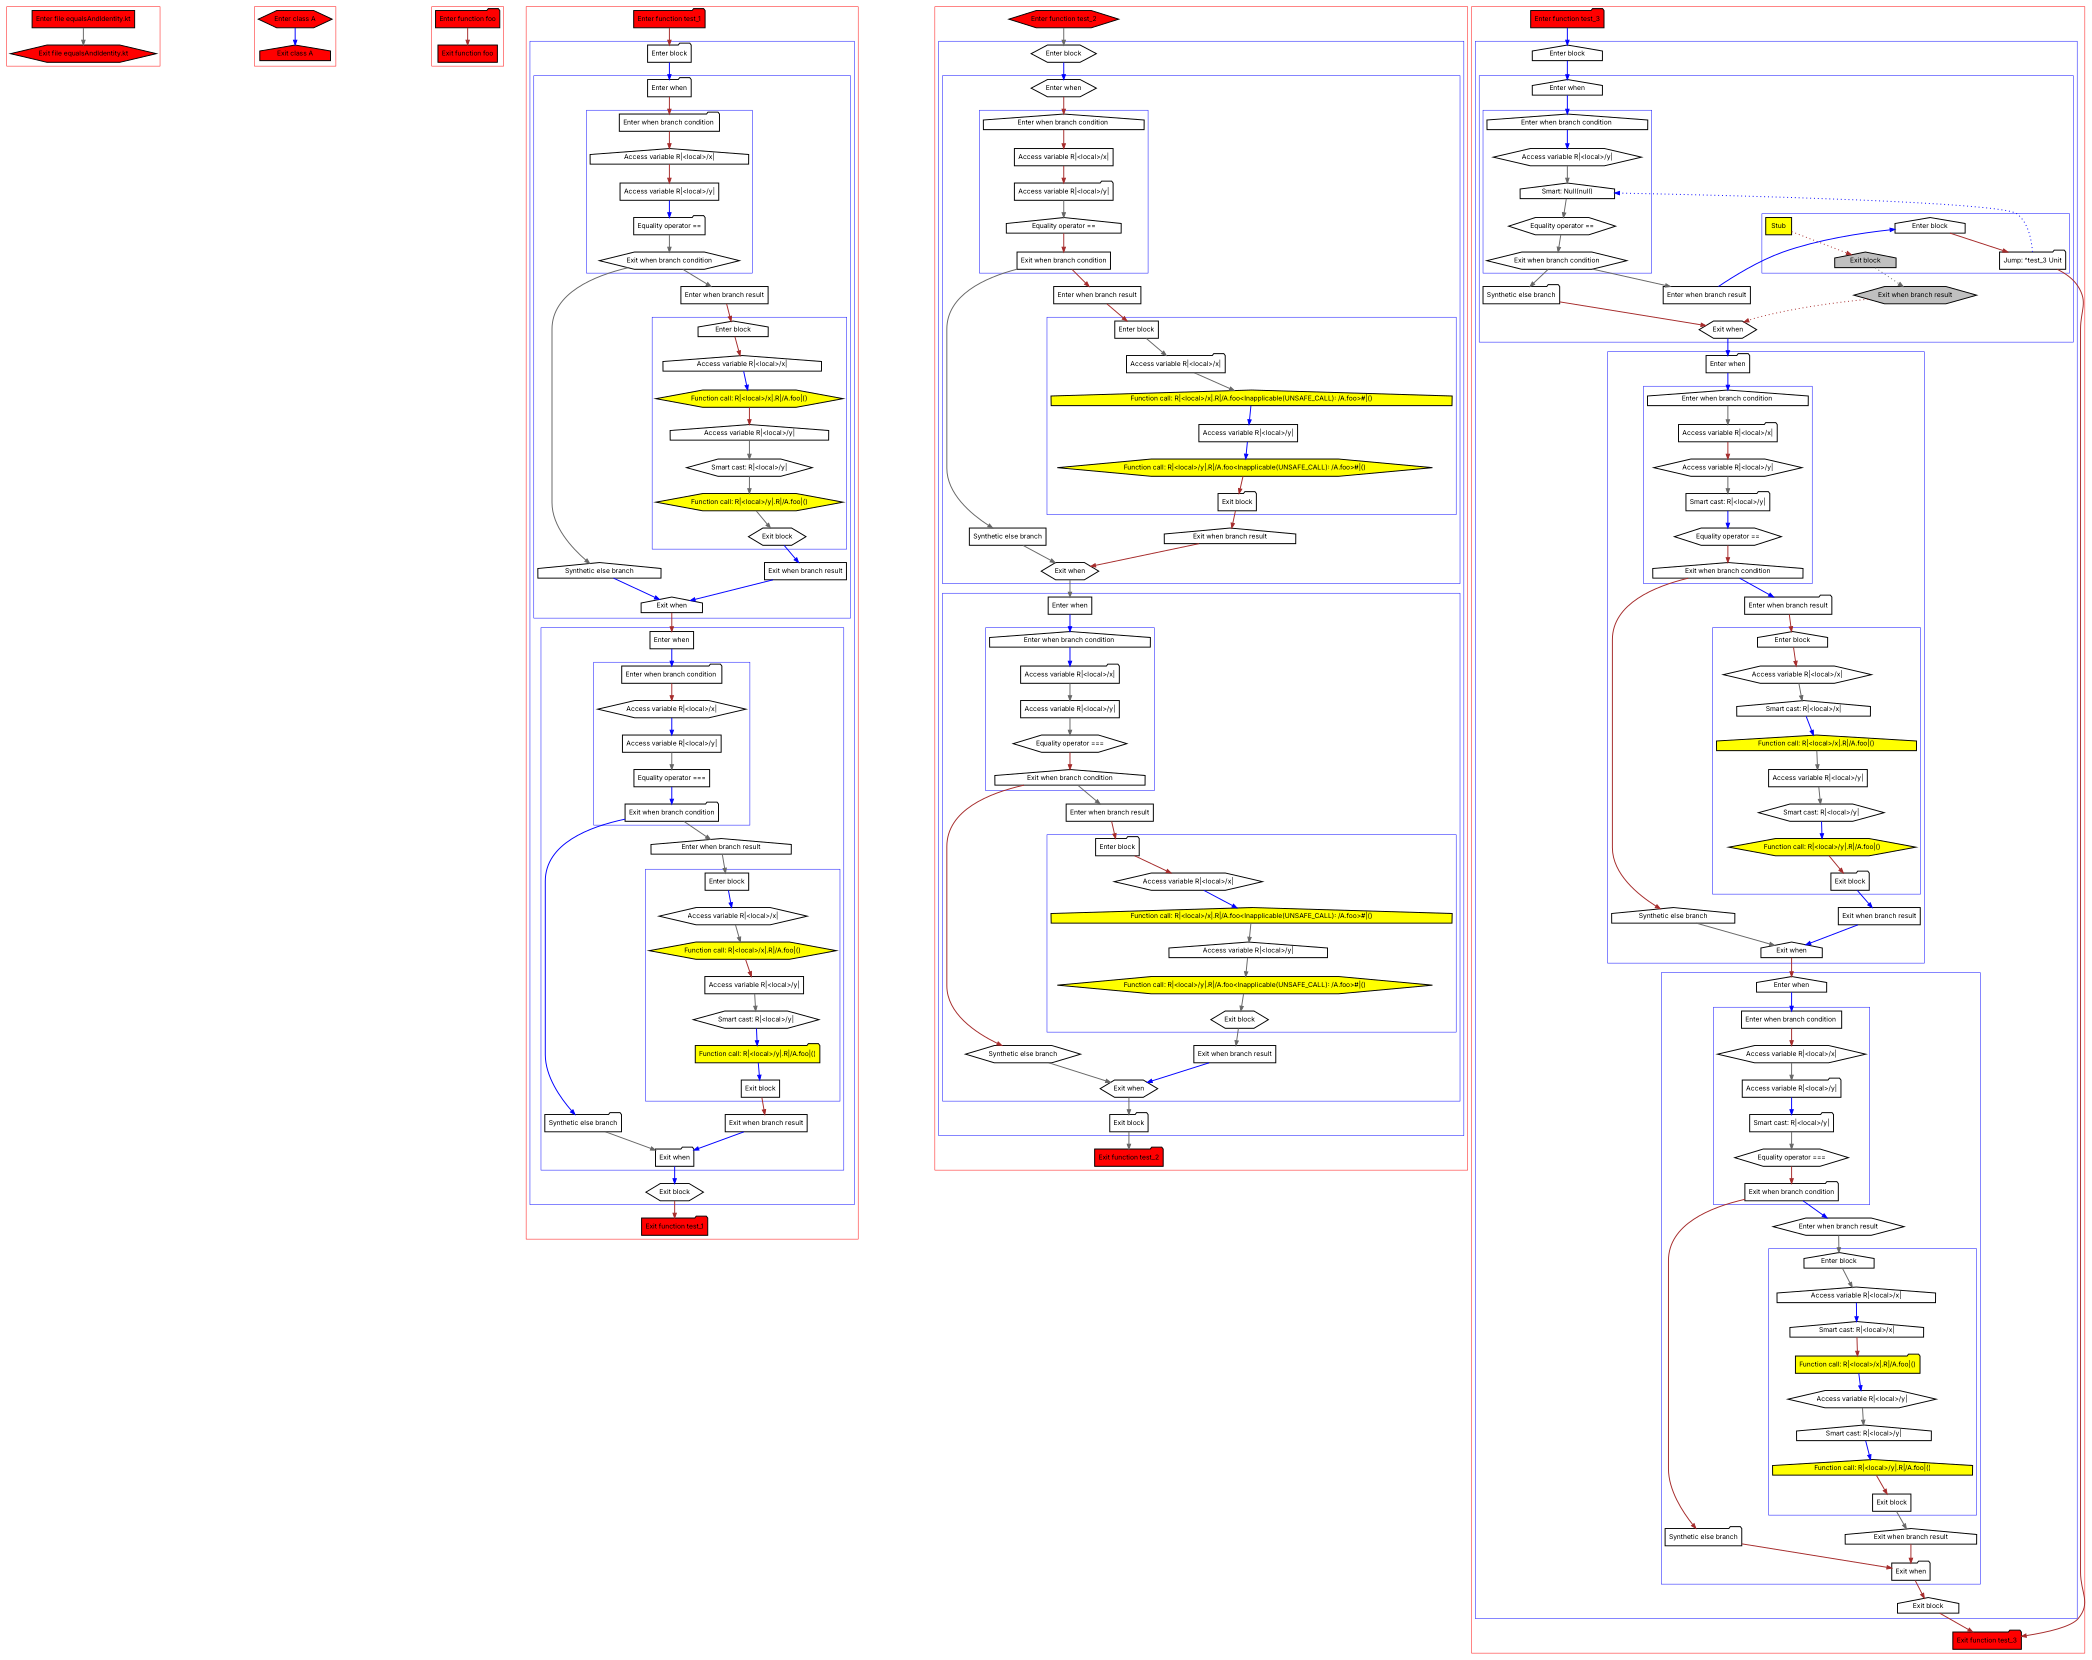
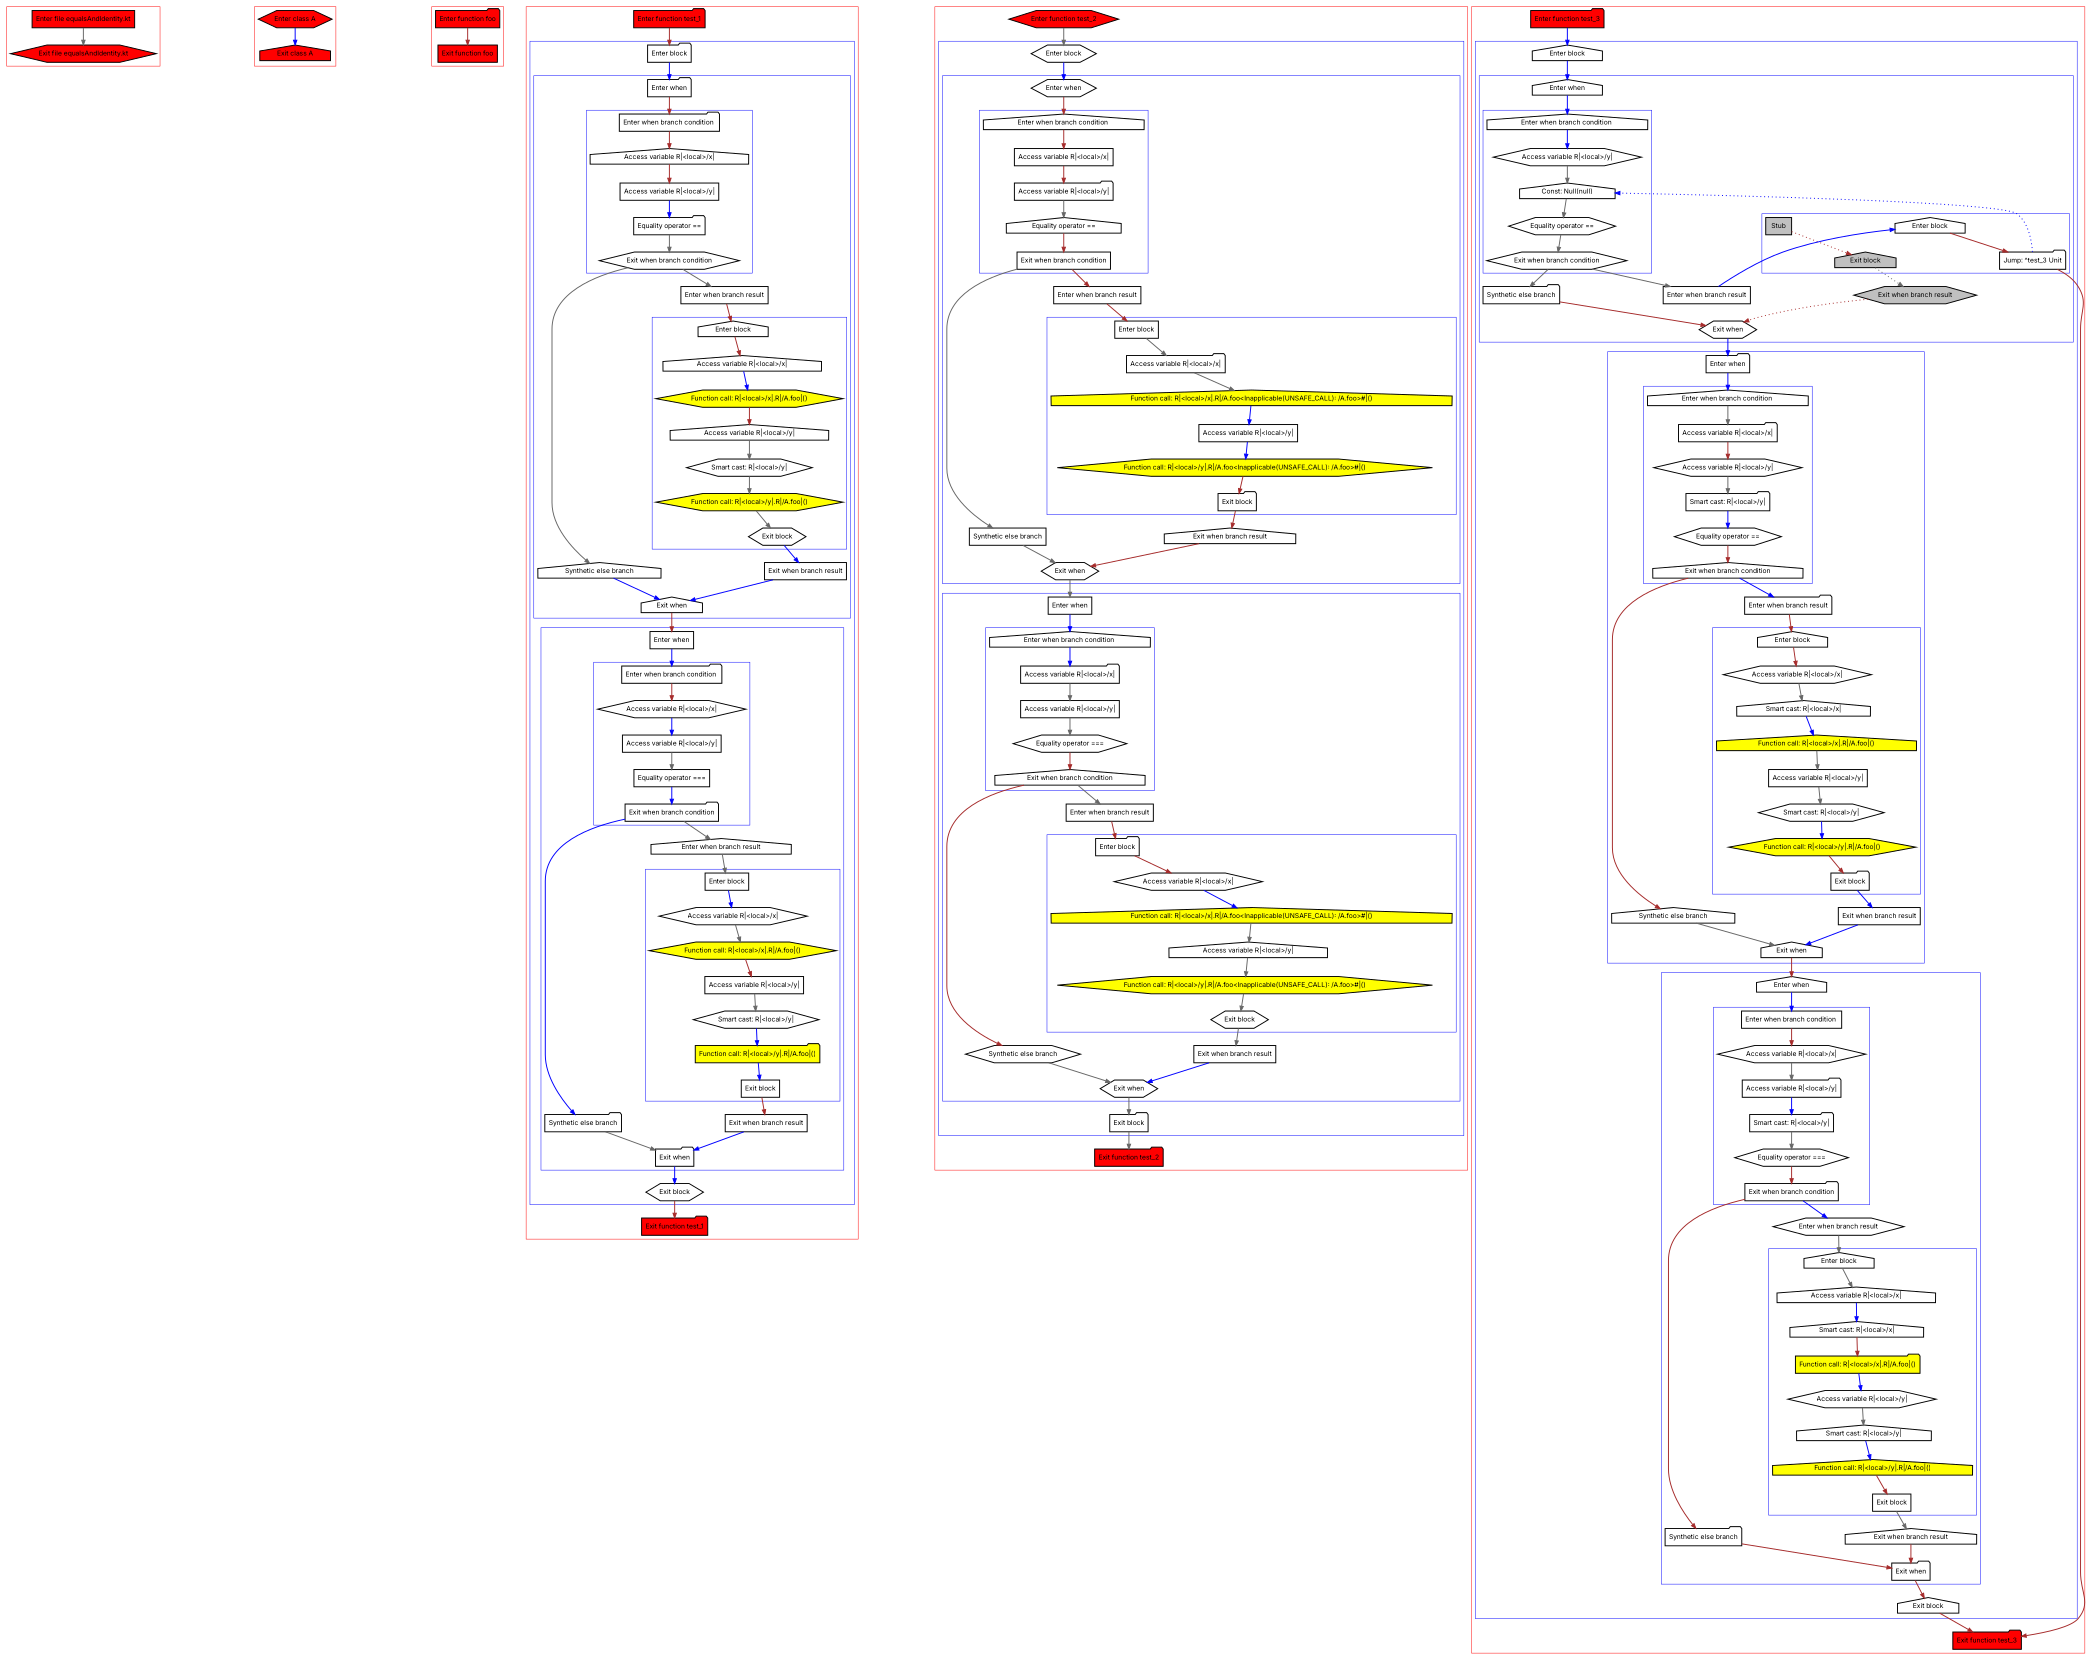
node "Smart: Null(null)": label "Smart: Null(null)" -> "Const: Null(null)"
node "Stub": fillcolor yellow -> gray
